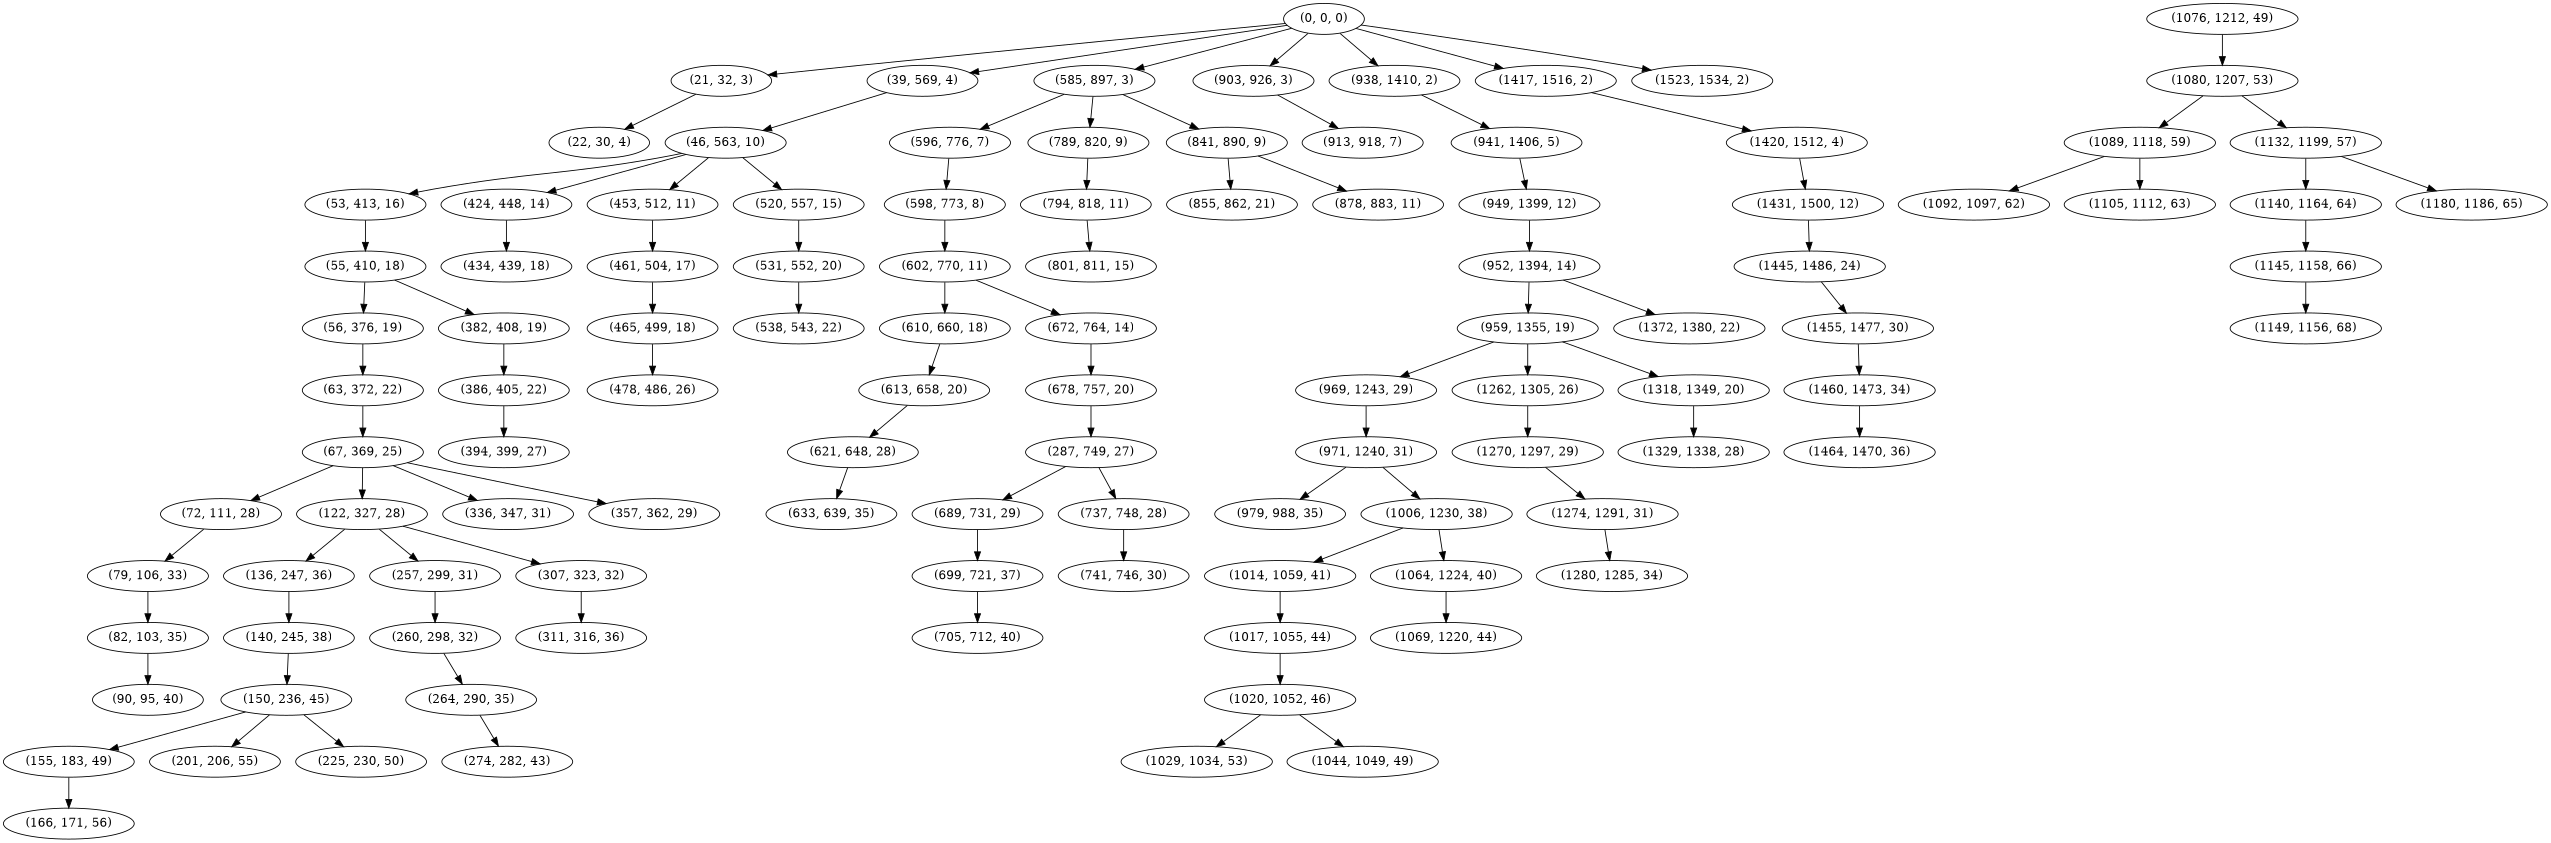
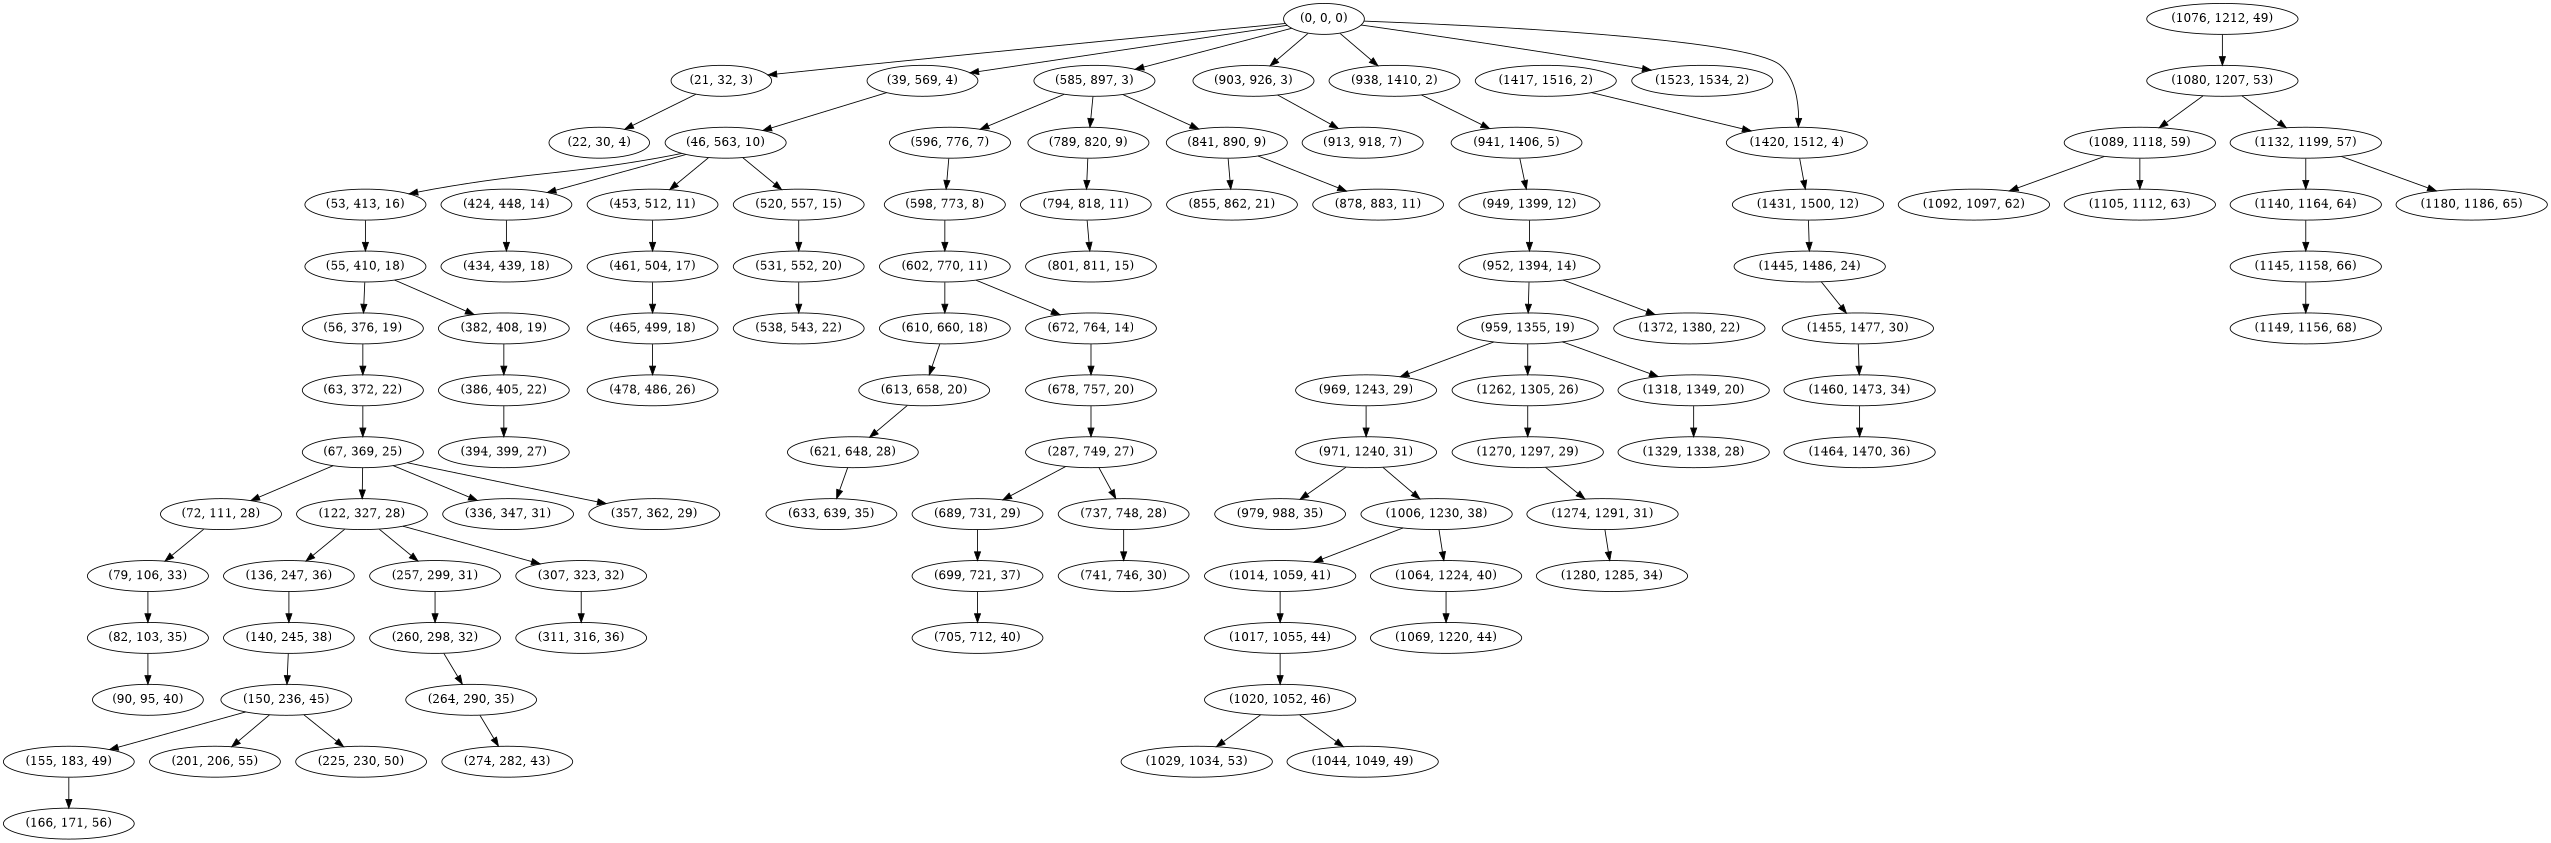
edge "(0, 0, 0)" -> "(1417, 1516, 2)": now "(0, 0, 0)" -> "(1420, 1512, 4)"
